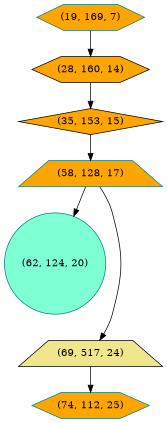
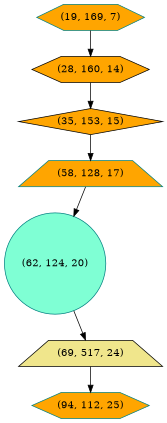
edge "(58, 128, 17)" -> "(69, 517, 24)": now "(62, 124, 20)" -> "(69, 517, 24)"
node "(74, 112, 25)": label "(74, 112, 25)" -> "(94, 112, 25)"
